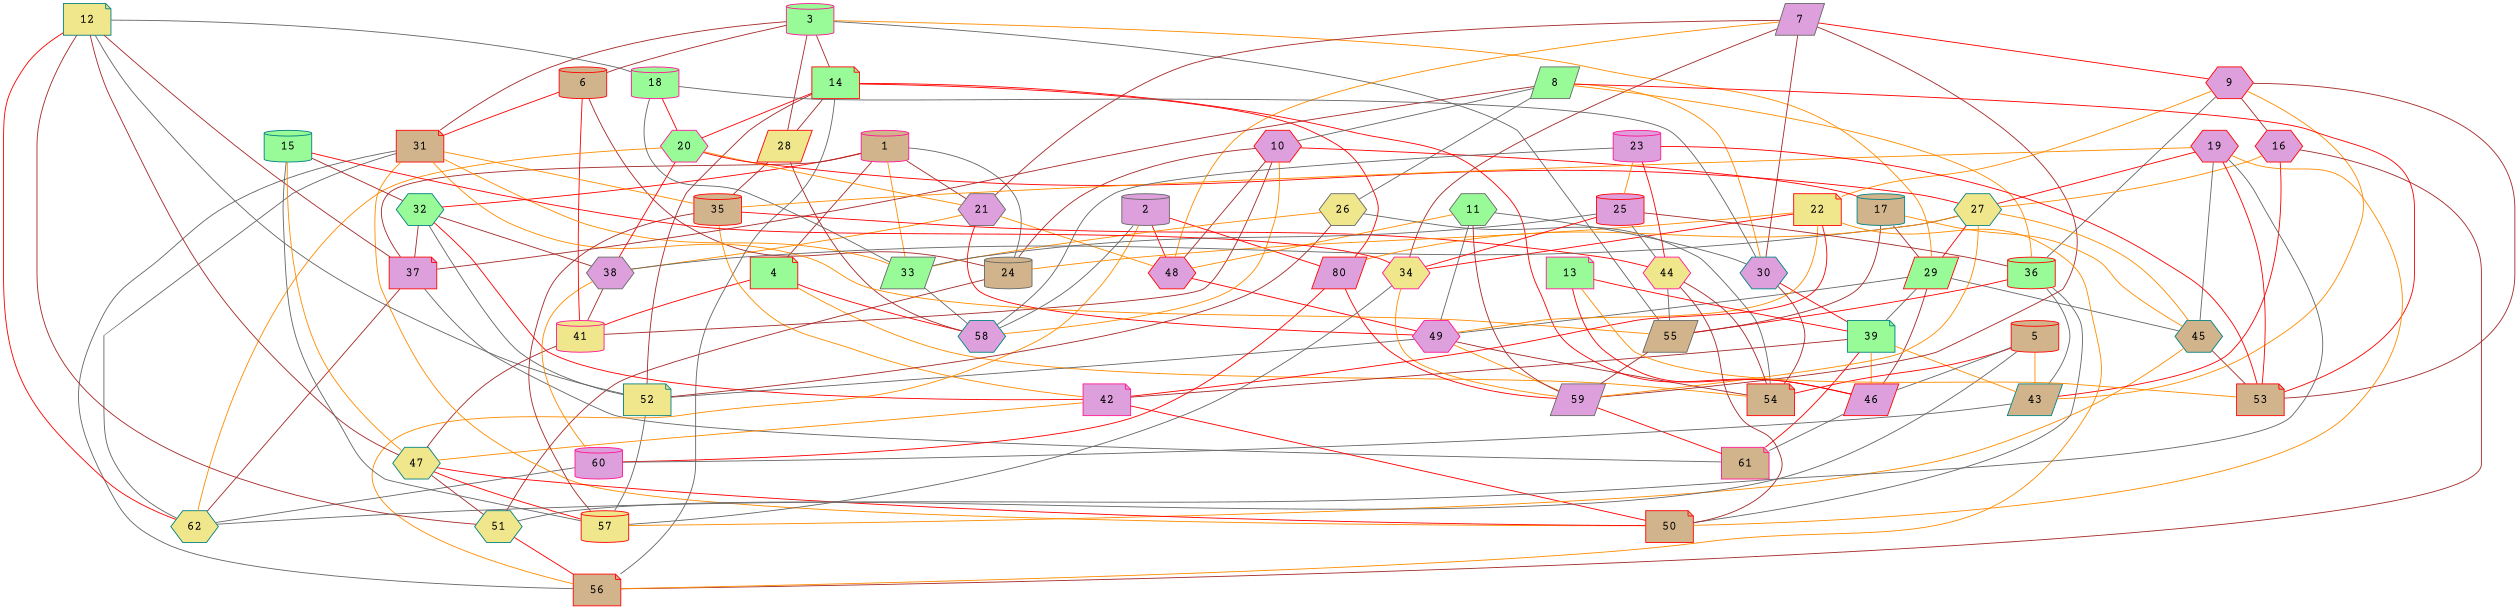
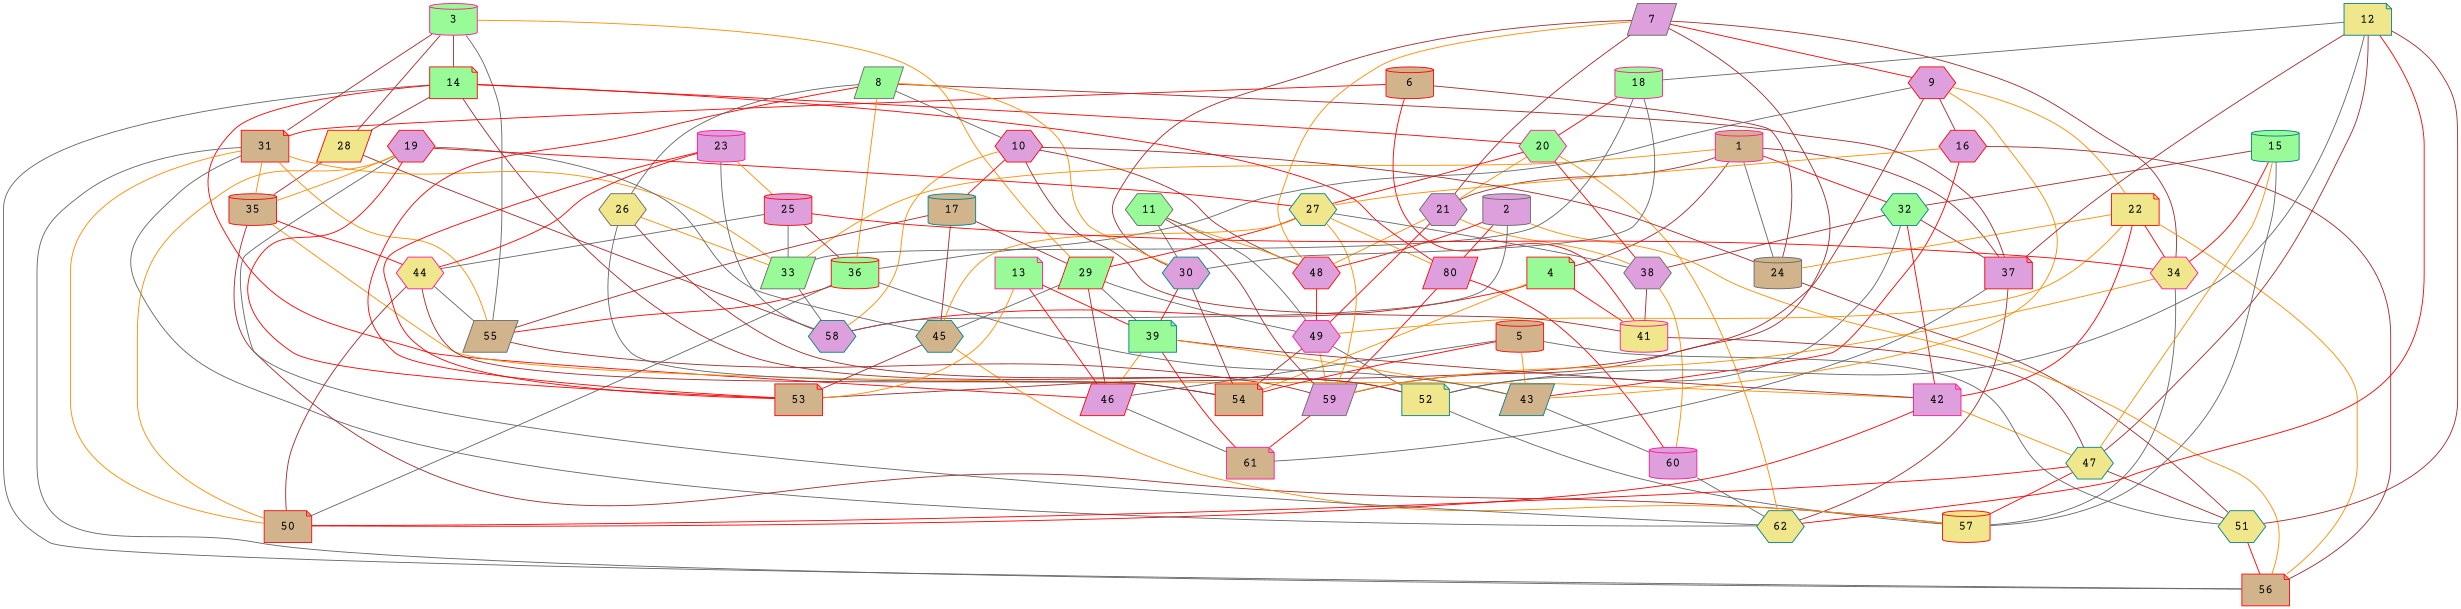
edge "3" -- "6": removed
edge "17" -- "45": color darkorange -> brown
